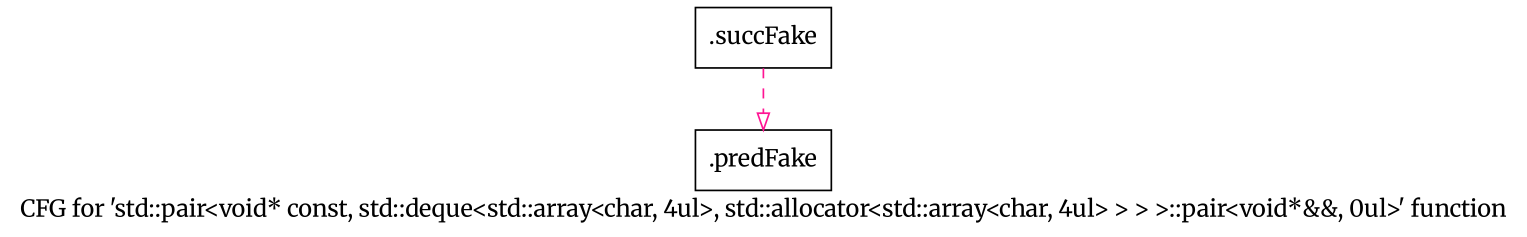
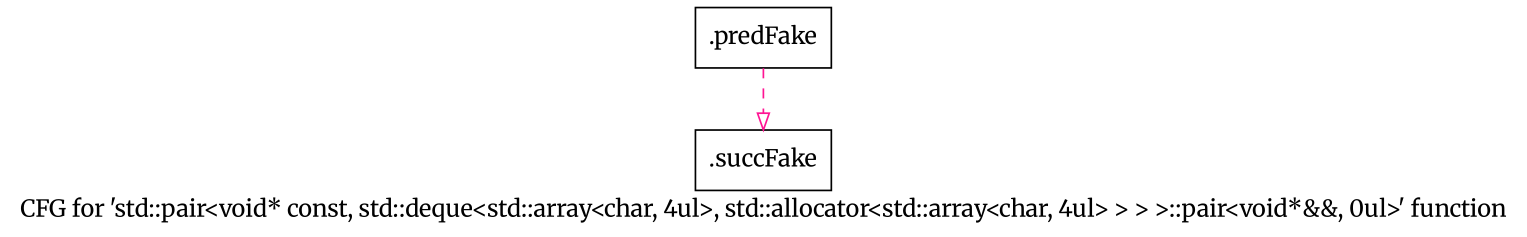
edge ".succFake" -> ".predFake": reversed
